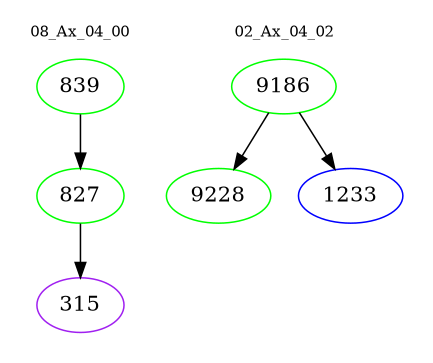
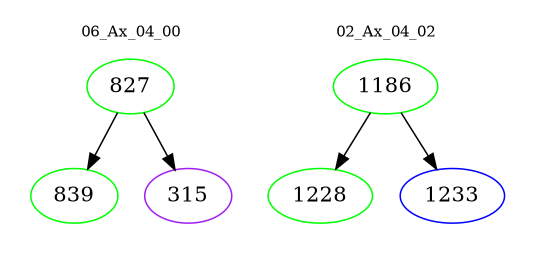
cluster "08_Ax_04_00": label "08_Ax_04_00" -> "06_Ax_04_00"
node "9186": label "9186" -> "1186"
edge "839" -> "827": reversed
node "9228": label "9228" -> "1228"
